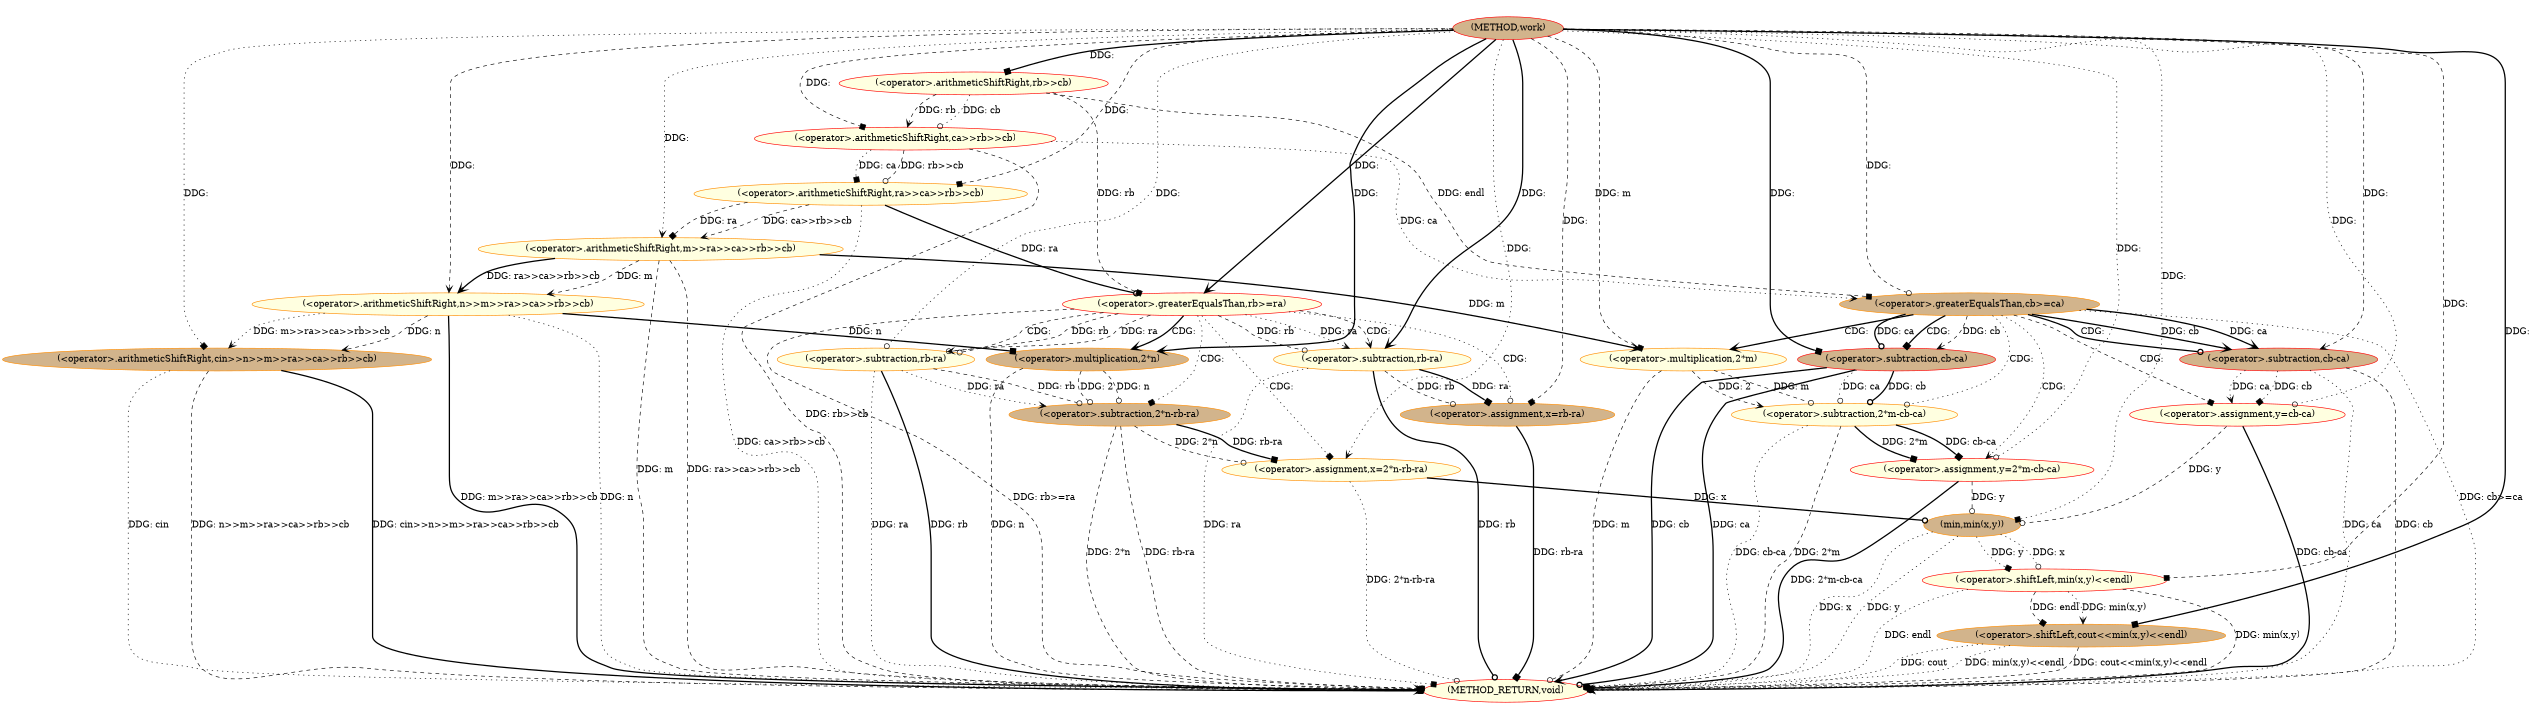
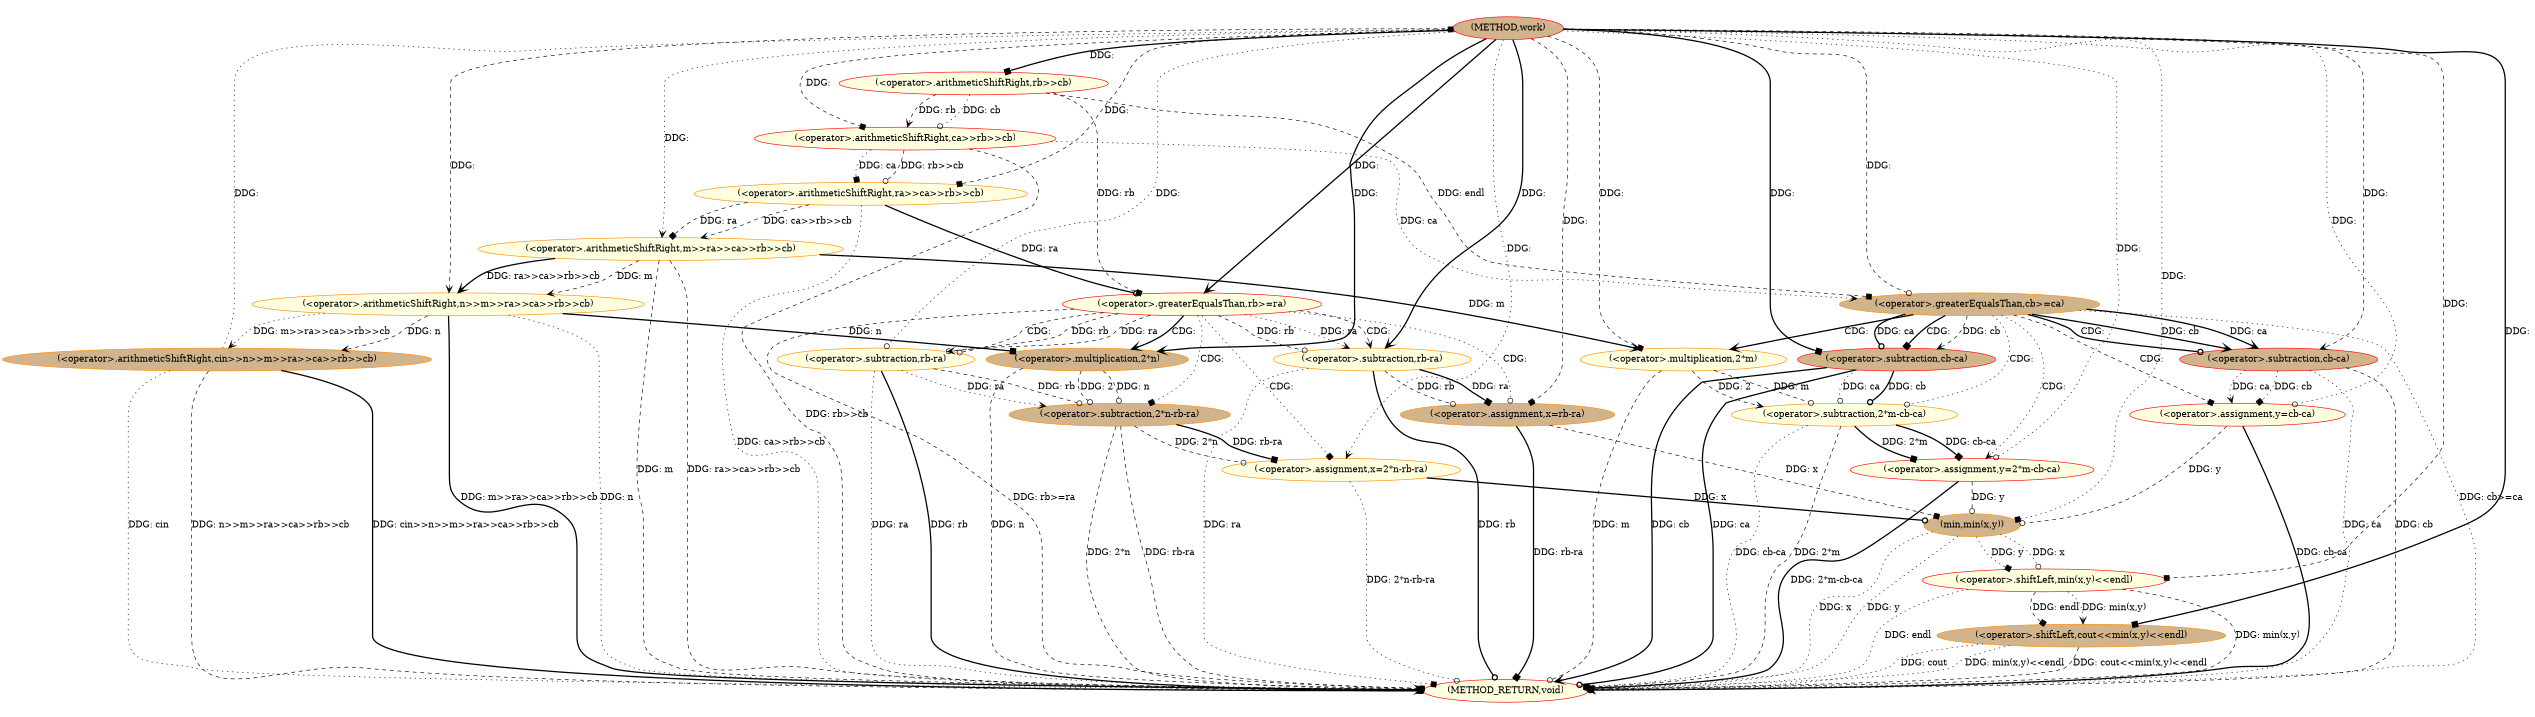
edge "(METHOD,work)" -> "(<operator>.arithmeticShiftRight,cin>>n>>m>>ra>>ca>>rb>>cb)": reversed
edge "(METHOD,work)" -> "(<operator>.multiplication,2*m)": label "DDG: m" -> "DDG: "
edge "(<operator>.assignment,x=rb-ra)" -> "(min,min(x,y))": added, label "DDG: x"
